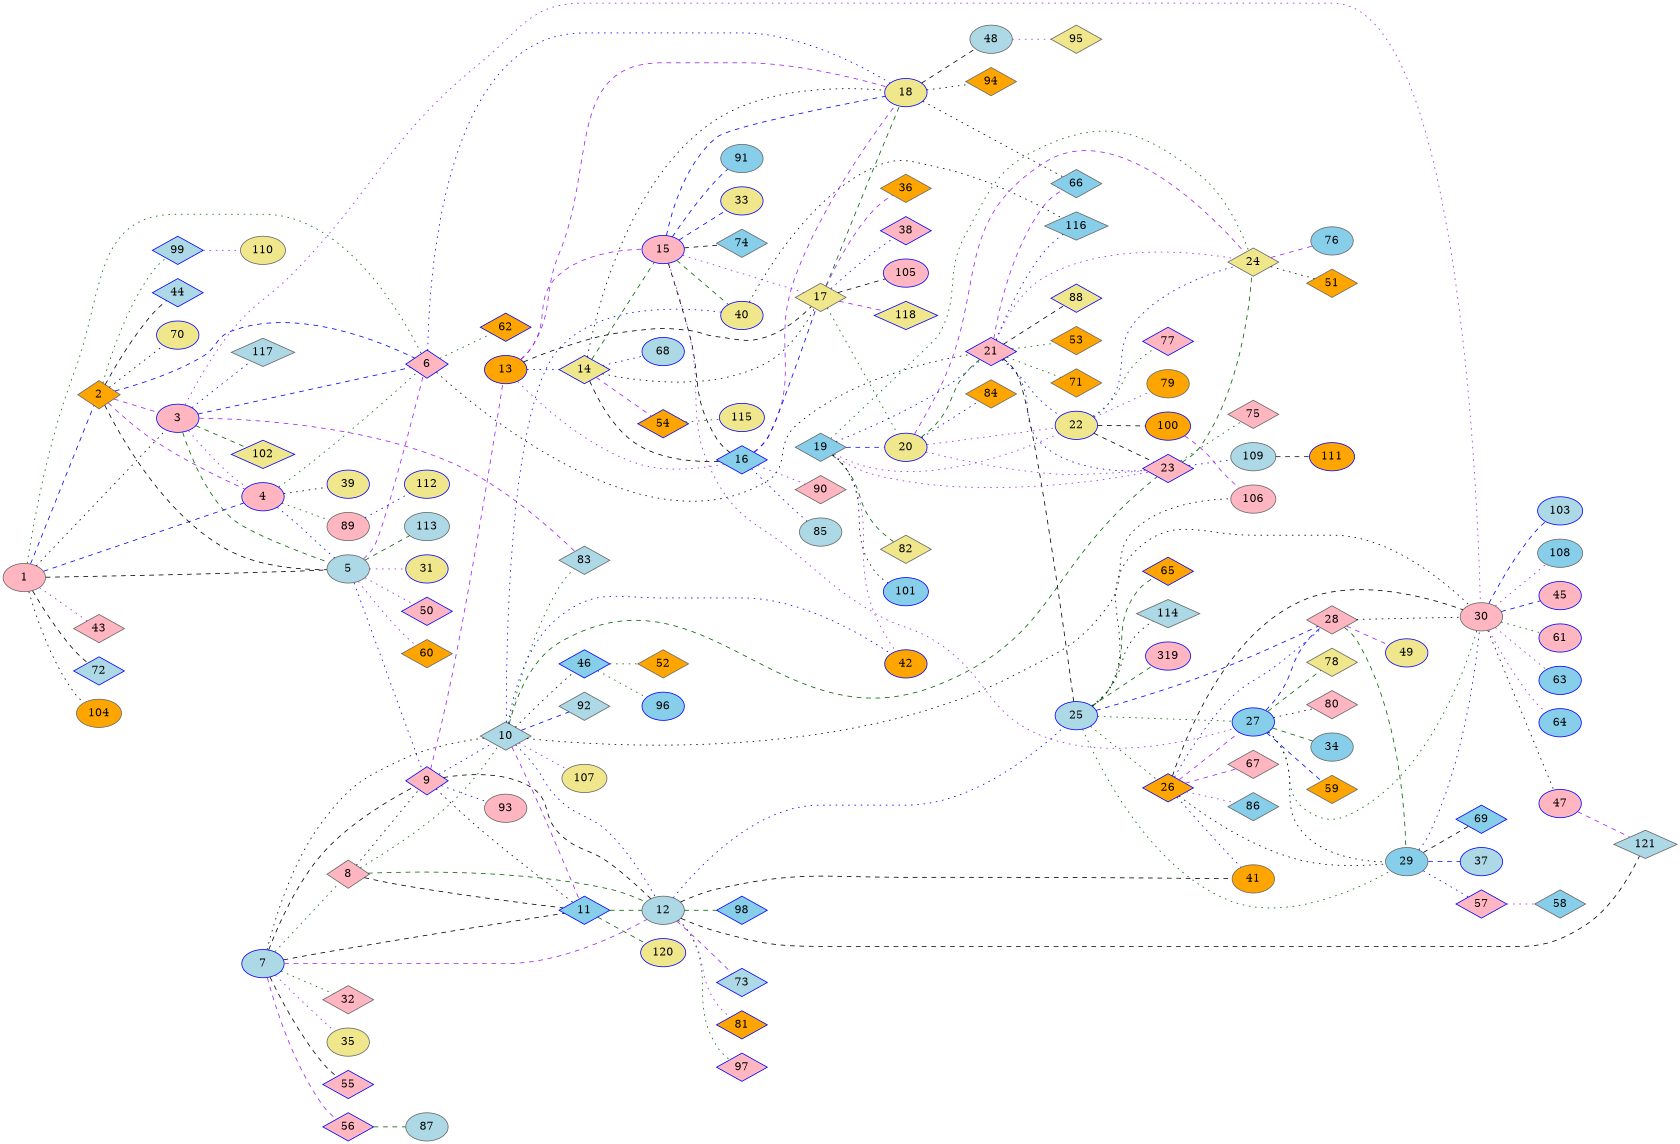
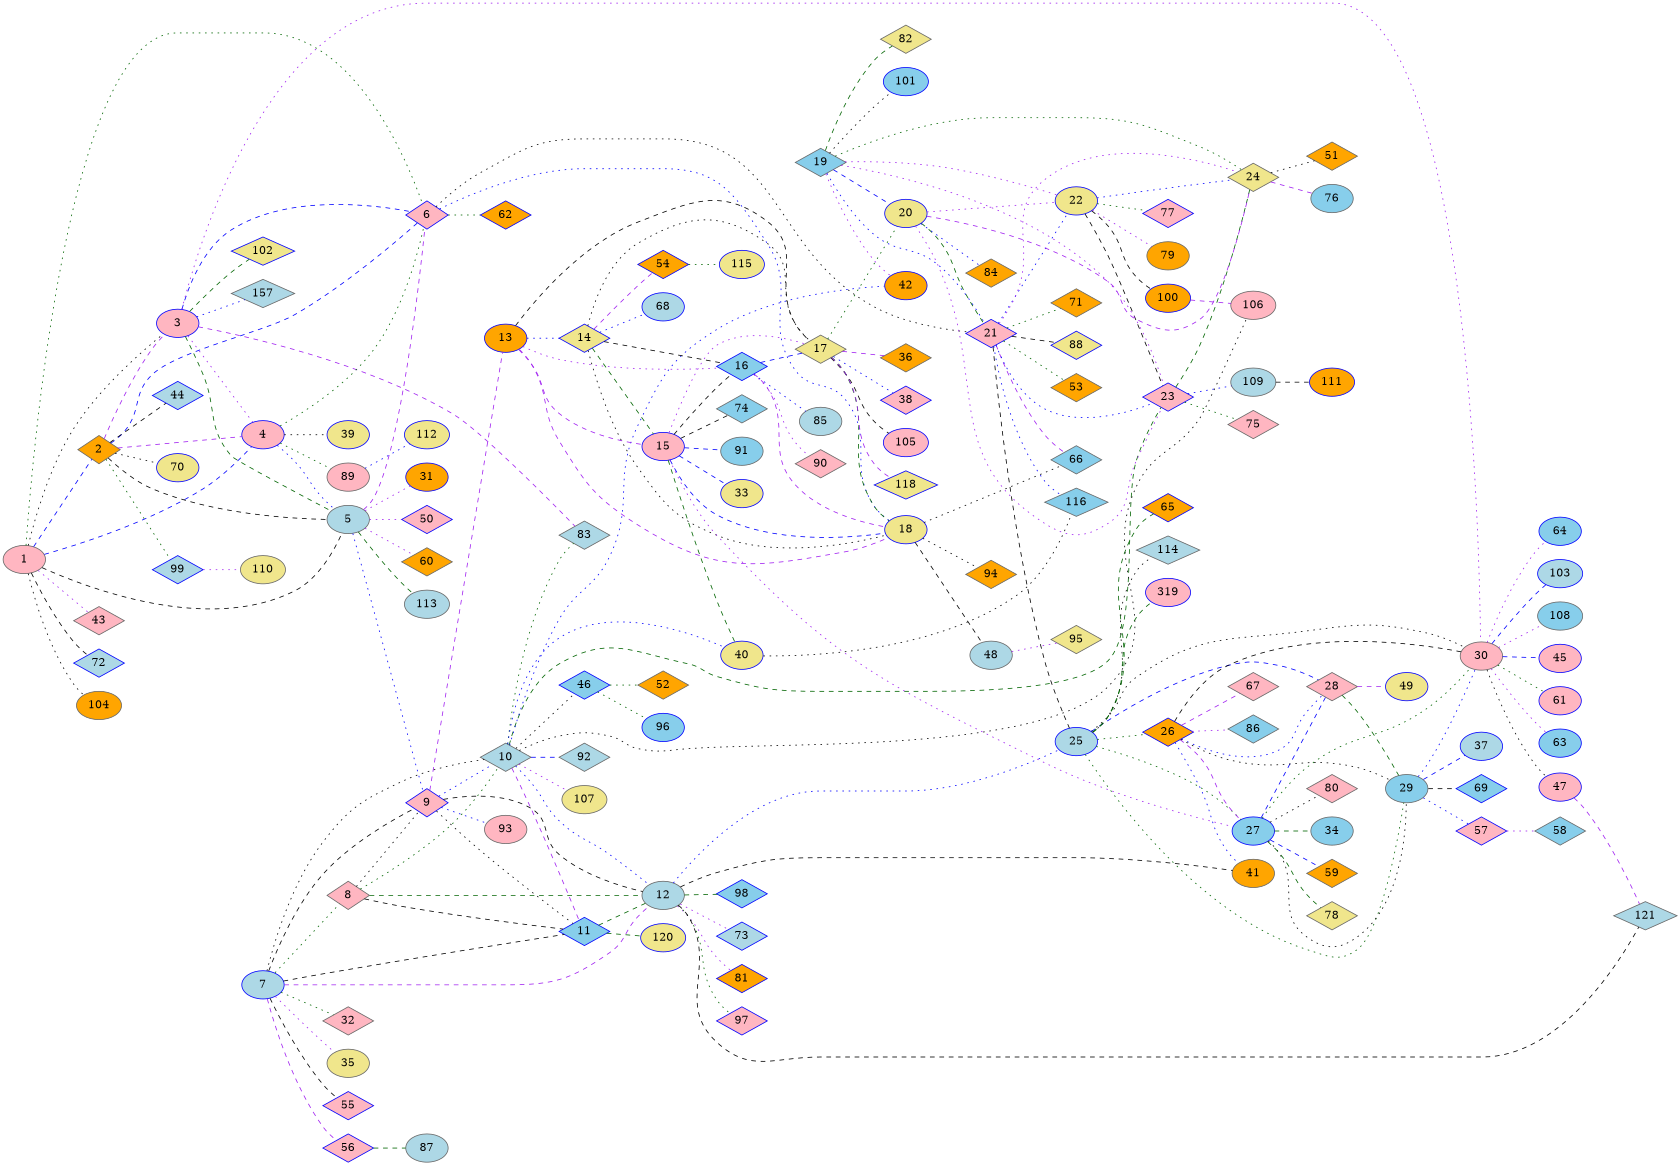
node "117": label "117" -> "157"
node "31": fillcolor khaki -> orange
edge "30" -- "28": removed
edge "12" -- "73": style dashed -> dotted
